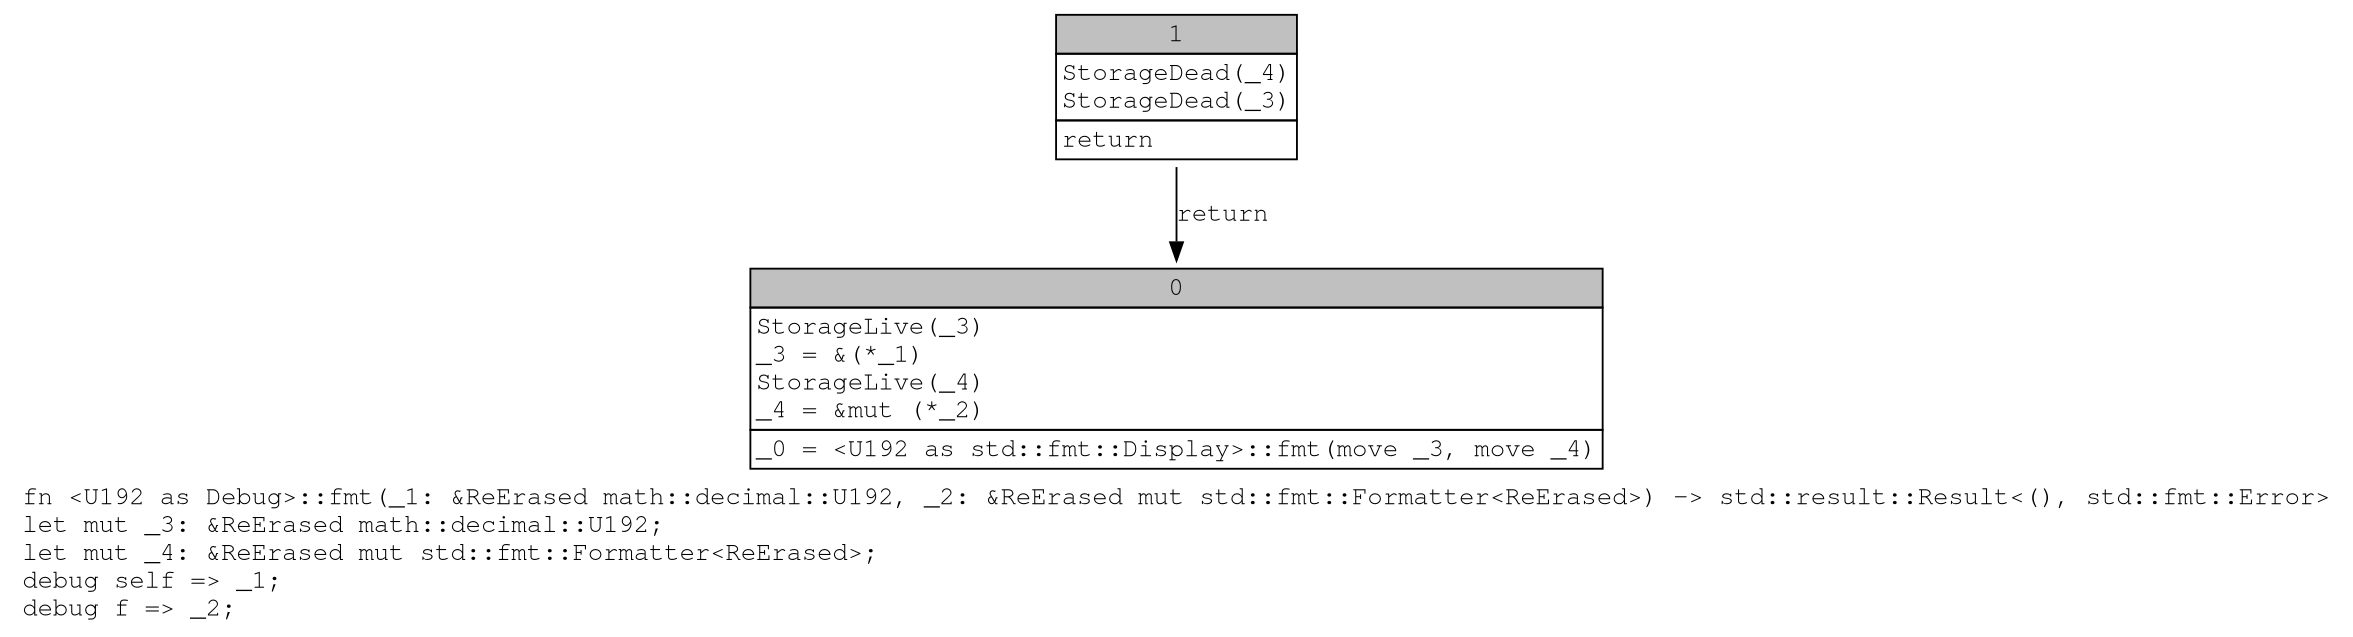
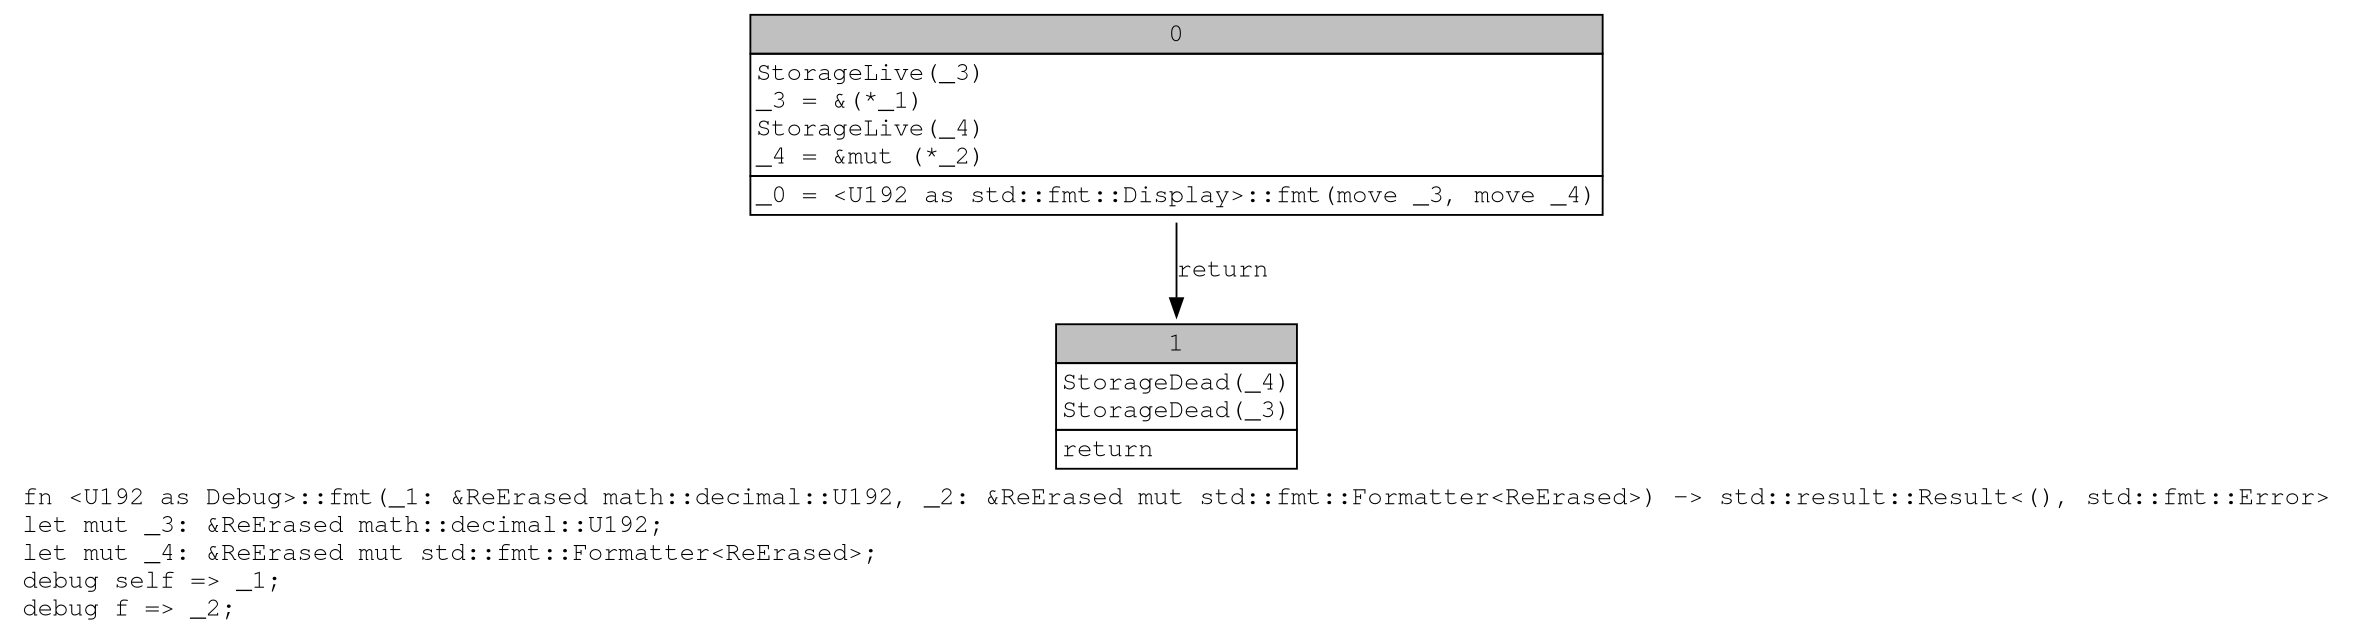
edge "1" -> "0": reversed
